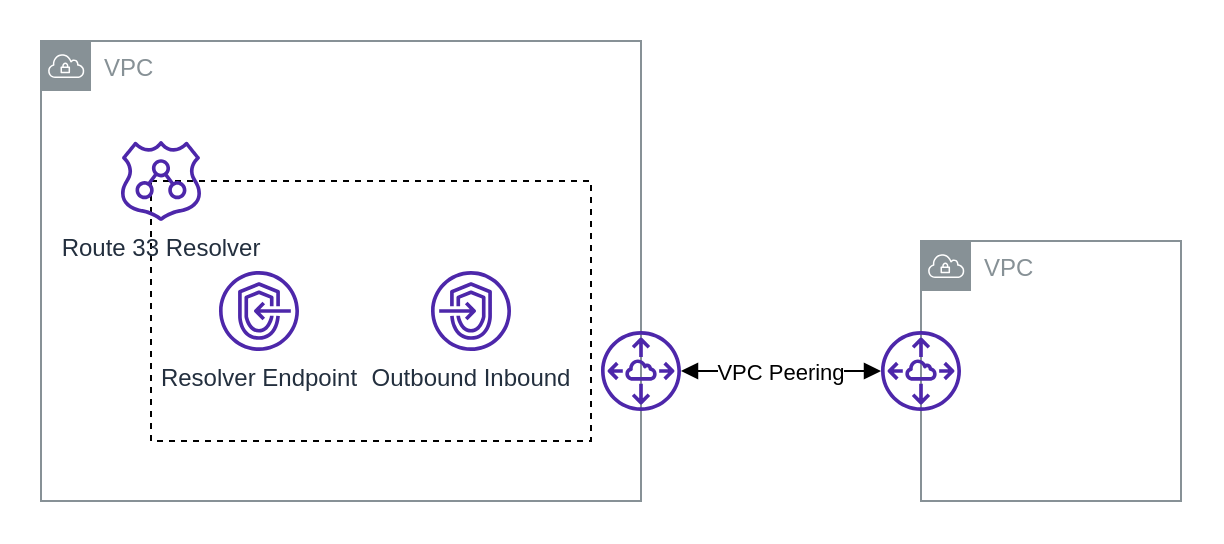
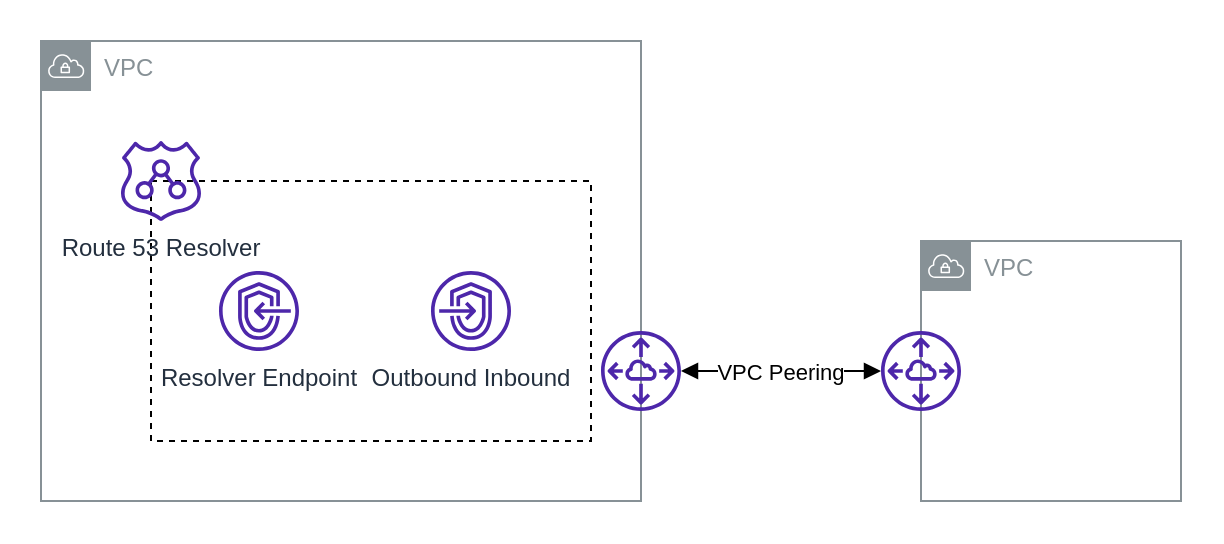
node "Route 33 Resolver": label "Route 33 Resolver" -> "Route 53 Resolver"
